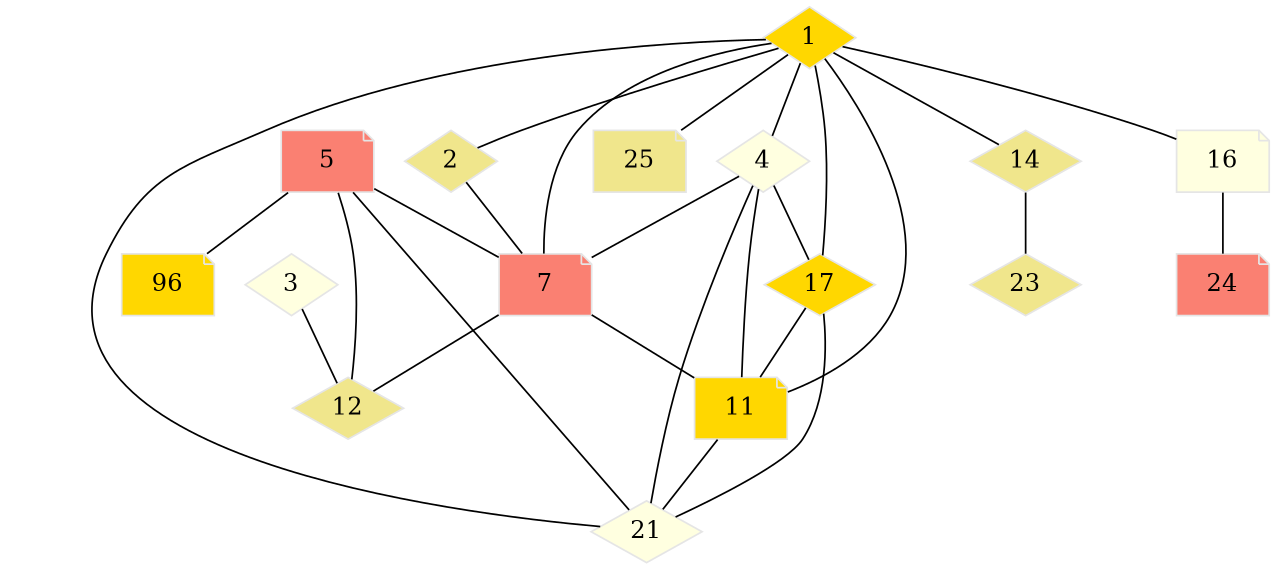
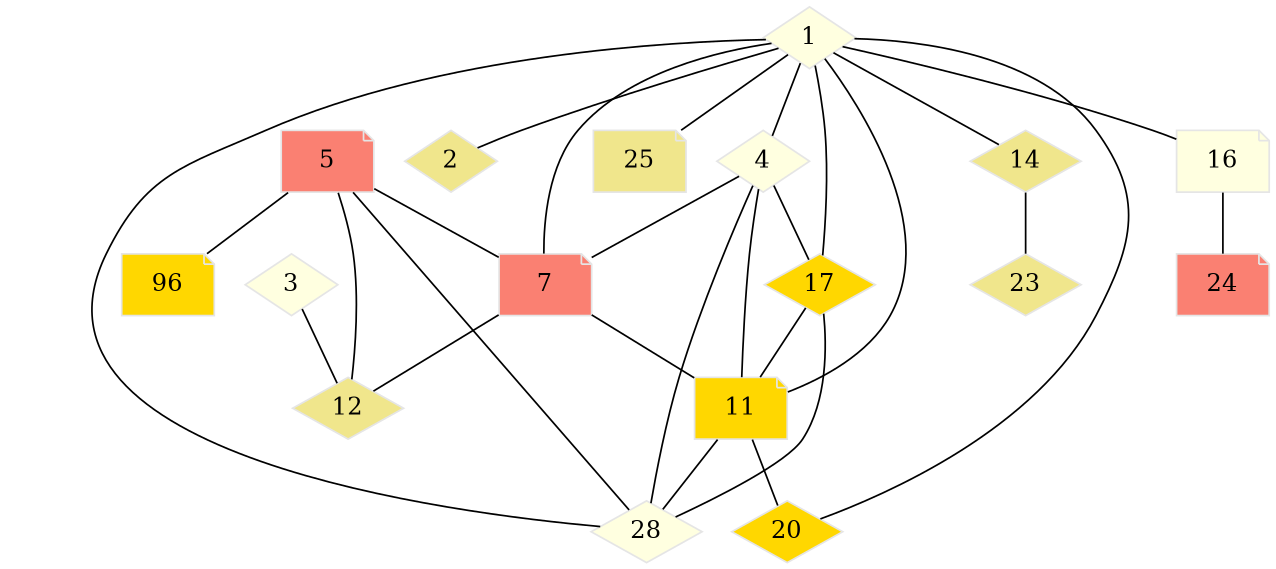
node "1": fillcolor gold -> lightyellow
edge "2" -- "7": removed
node "21": label "21" -> "28"
node "20": added
